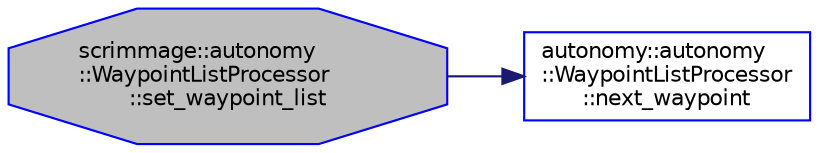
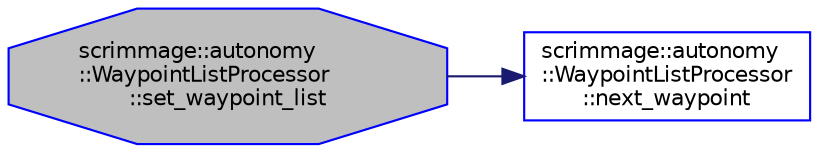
node "autonomy::autonomy ::WaypointListProcessor ::next_waypoint": label "autonomy::autonomy ::WaypointListProcessor ::next_waypoint" -> "scrimmage::autonomy ::WaypointListProcessor ::next_waypoint"
